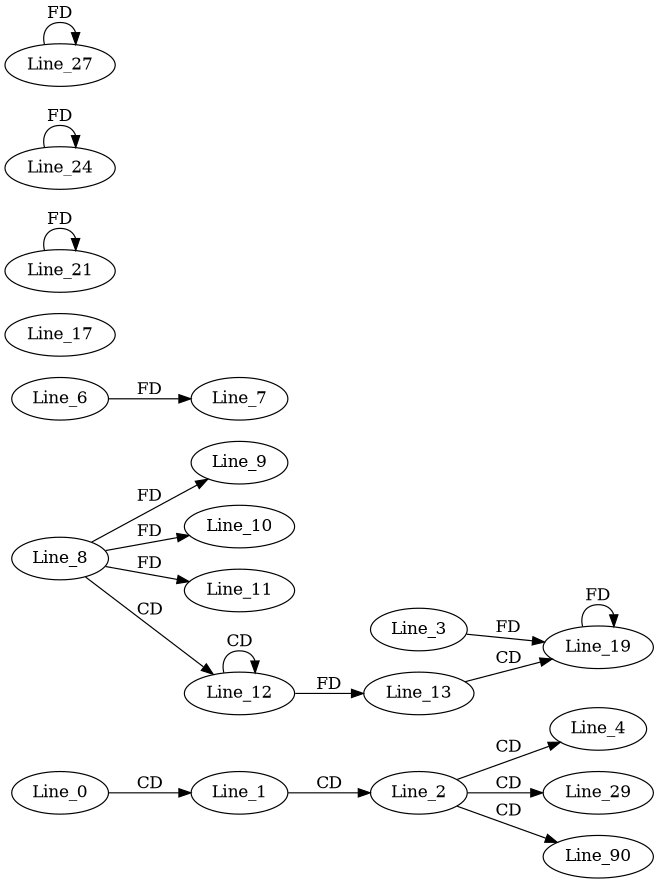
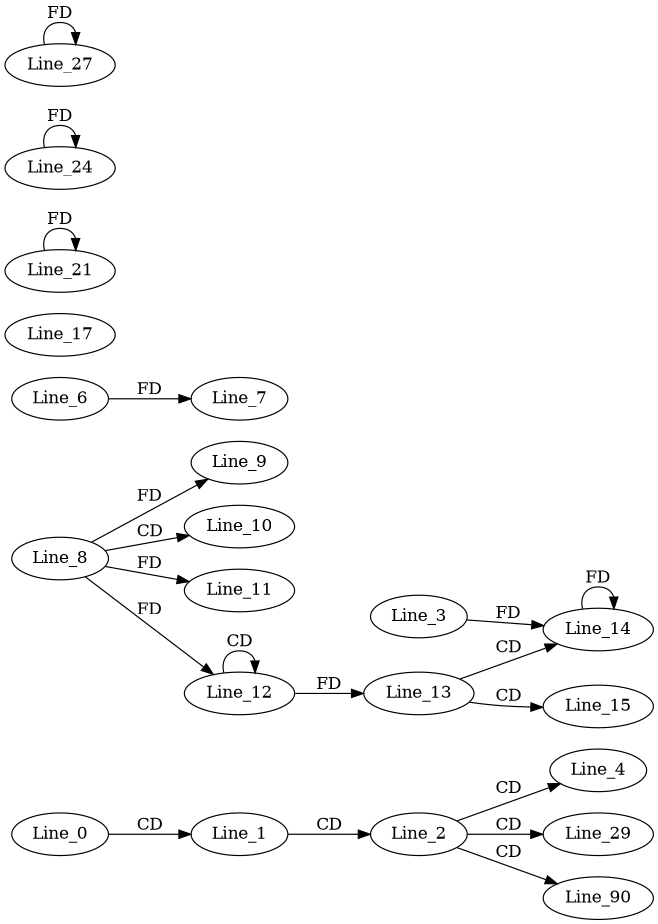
edge "Line_8" -> "Line_10": label "FD" -> "CD"
edge "Line_8" -> "Line_12": label "CD" -> "FD"
node "Line_19": label "Line_19" -> "Line_14"
node "Line_15": added
